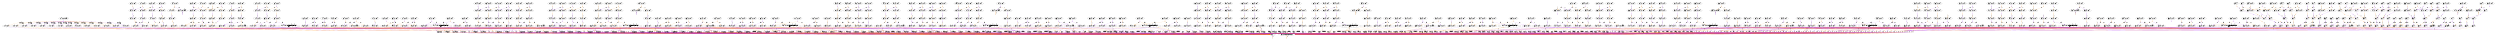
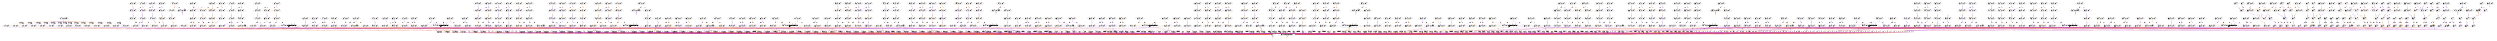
node "24: {(c < 20)}": removed
node "27: {(c < 20)}": removed
node "373: {(c < 20)}": added
node "484: {(c < 20)}": added
node "400: {(c < 20)}": added
node "547: {(c < 20)}": added
